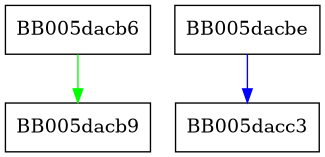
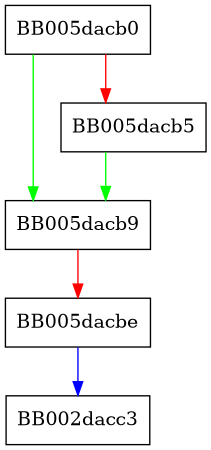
node "BB005dacb0": added
node "BB005dacb6": label "BB005dacb6" -> "BB005dacb5"
node "BB005dacc3": label "BB005dacc3" -> "BB002dacc3"
edge "BB005dacb9" -> "BB005dacbe": added
